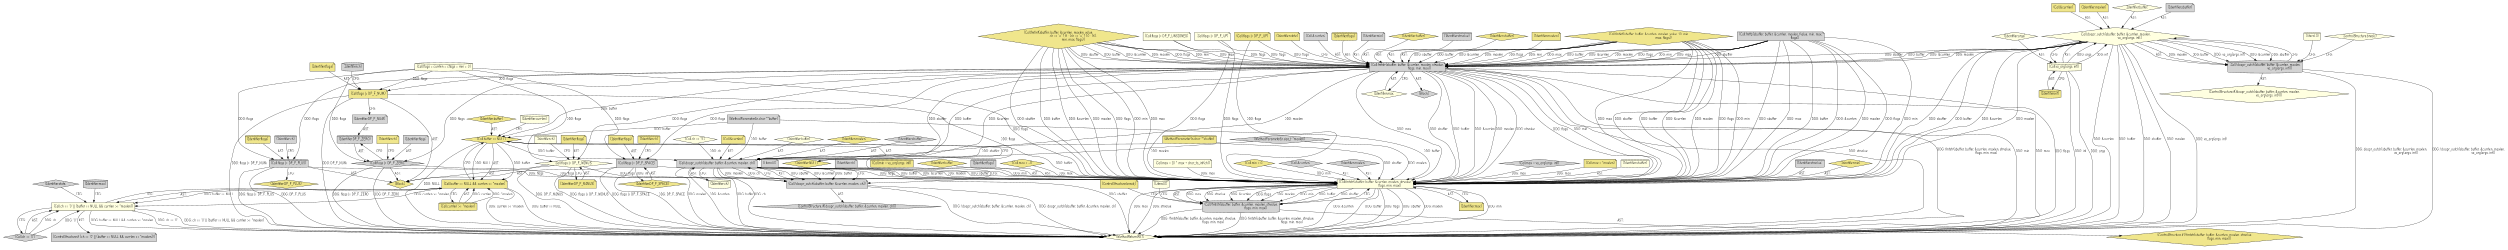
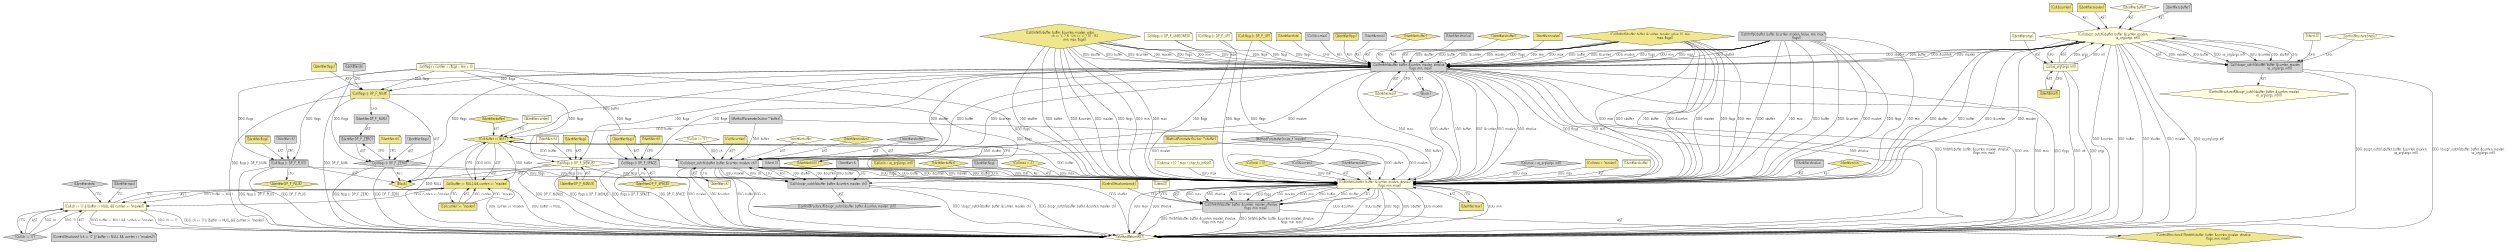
node "(Identifier,args)": shape diamond -> note
edge "(Call,flags |= DP_F_SPACE)" -> "(Identifier,DP_F_SPACE)": label "DDG: int" -> "CFG: "
